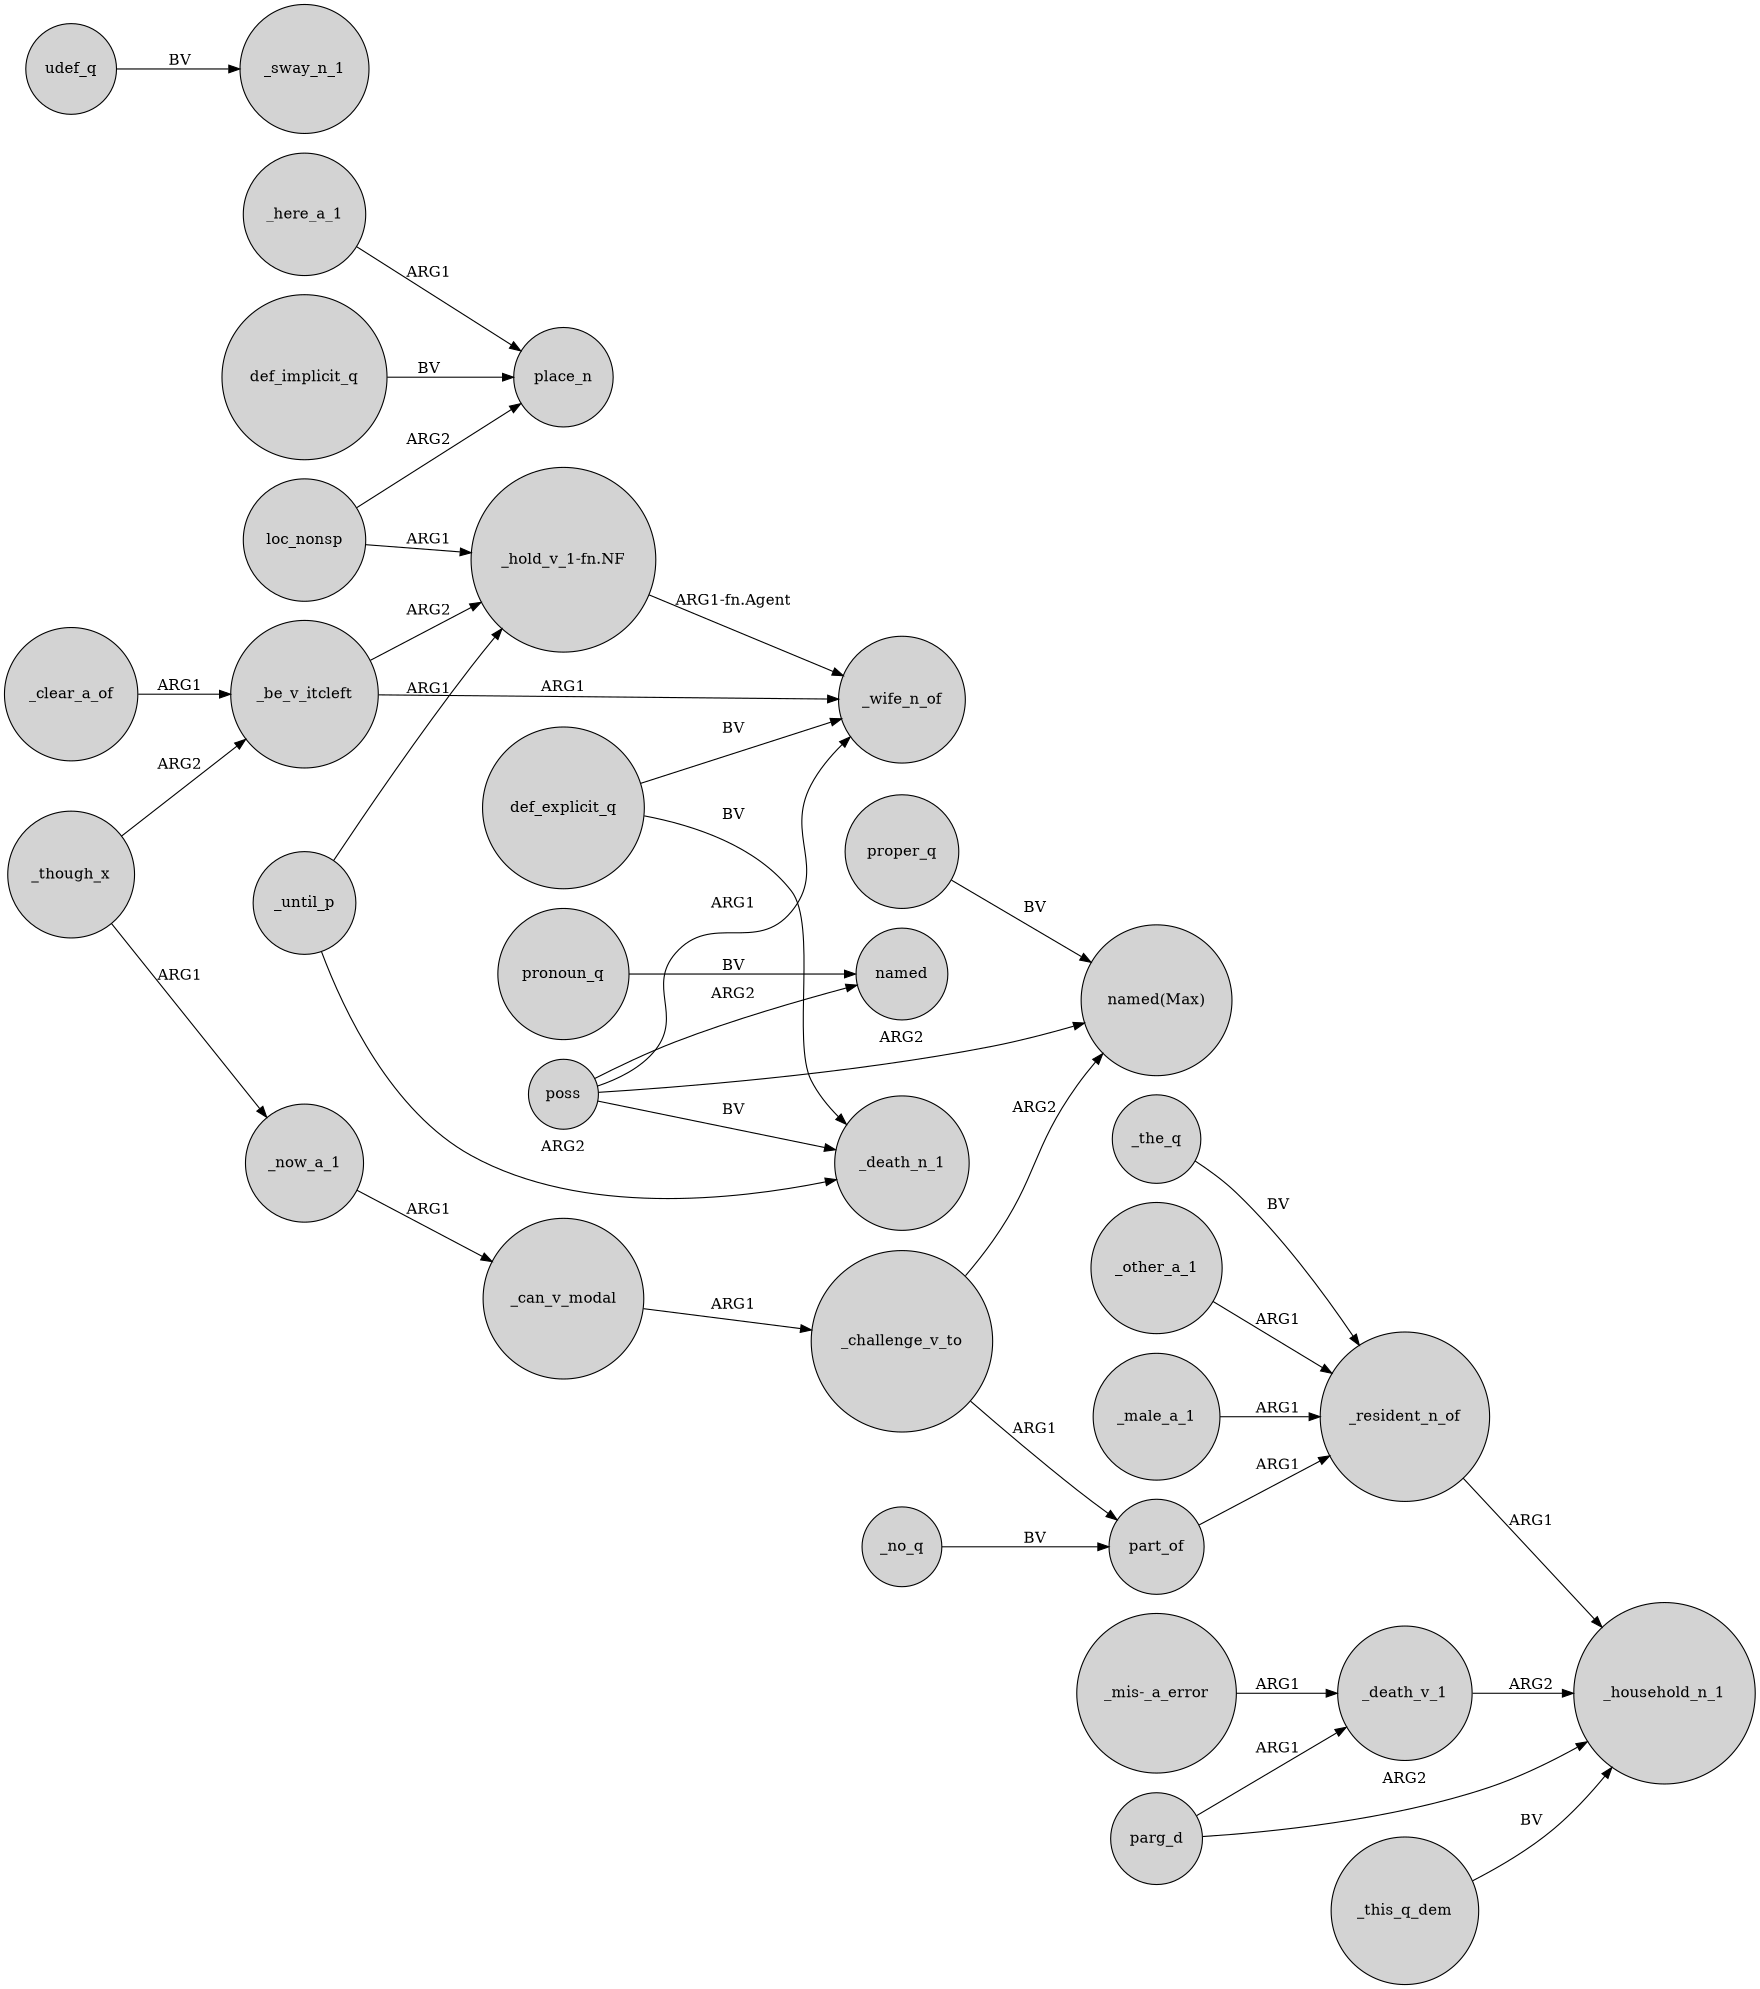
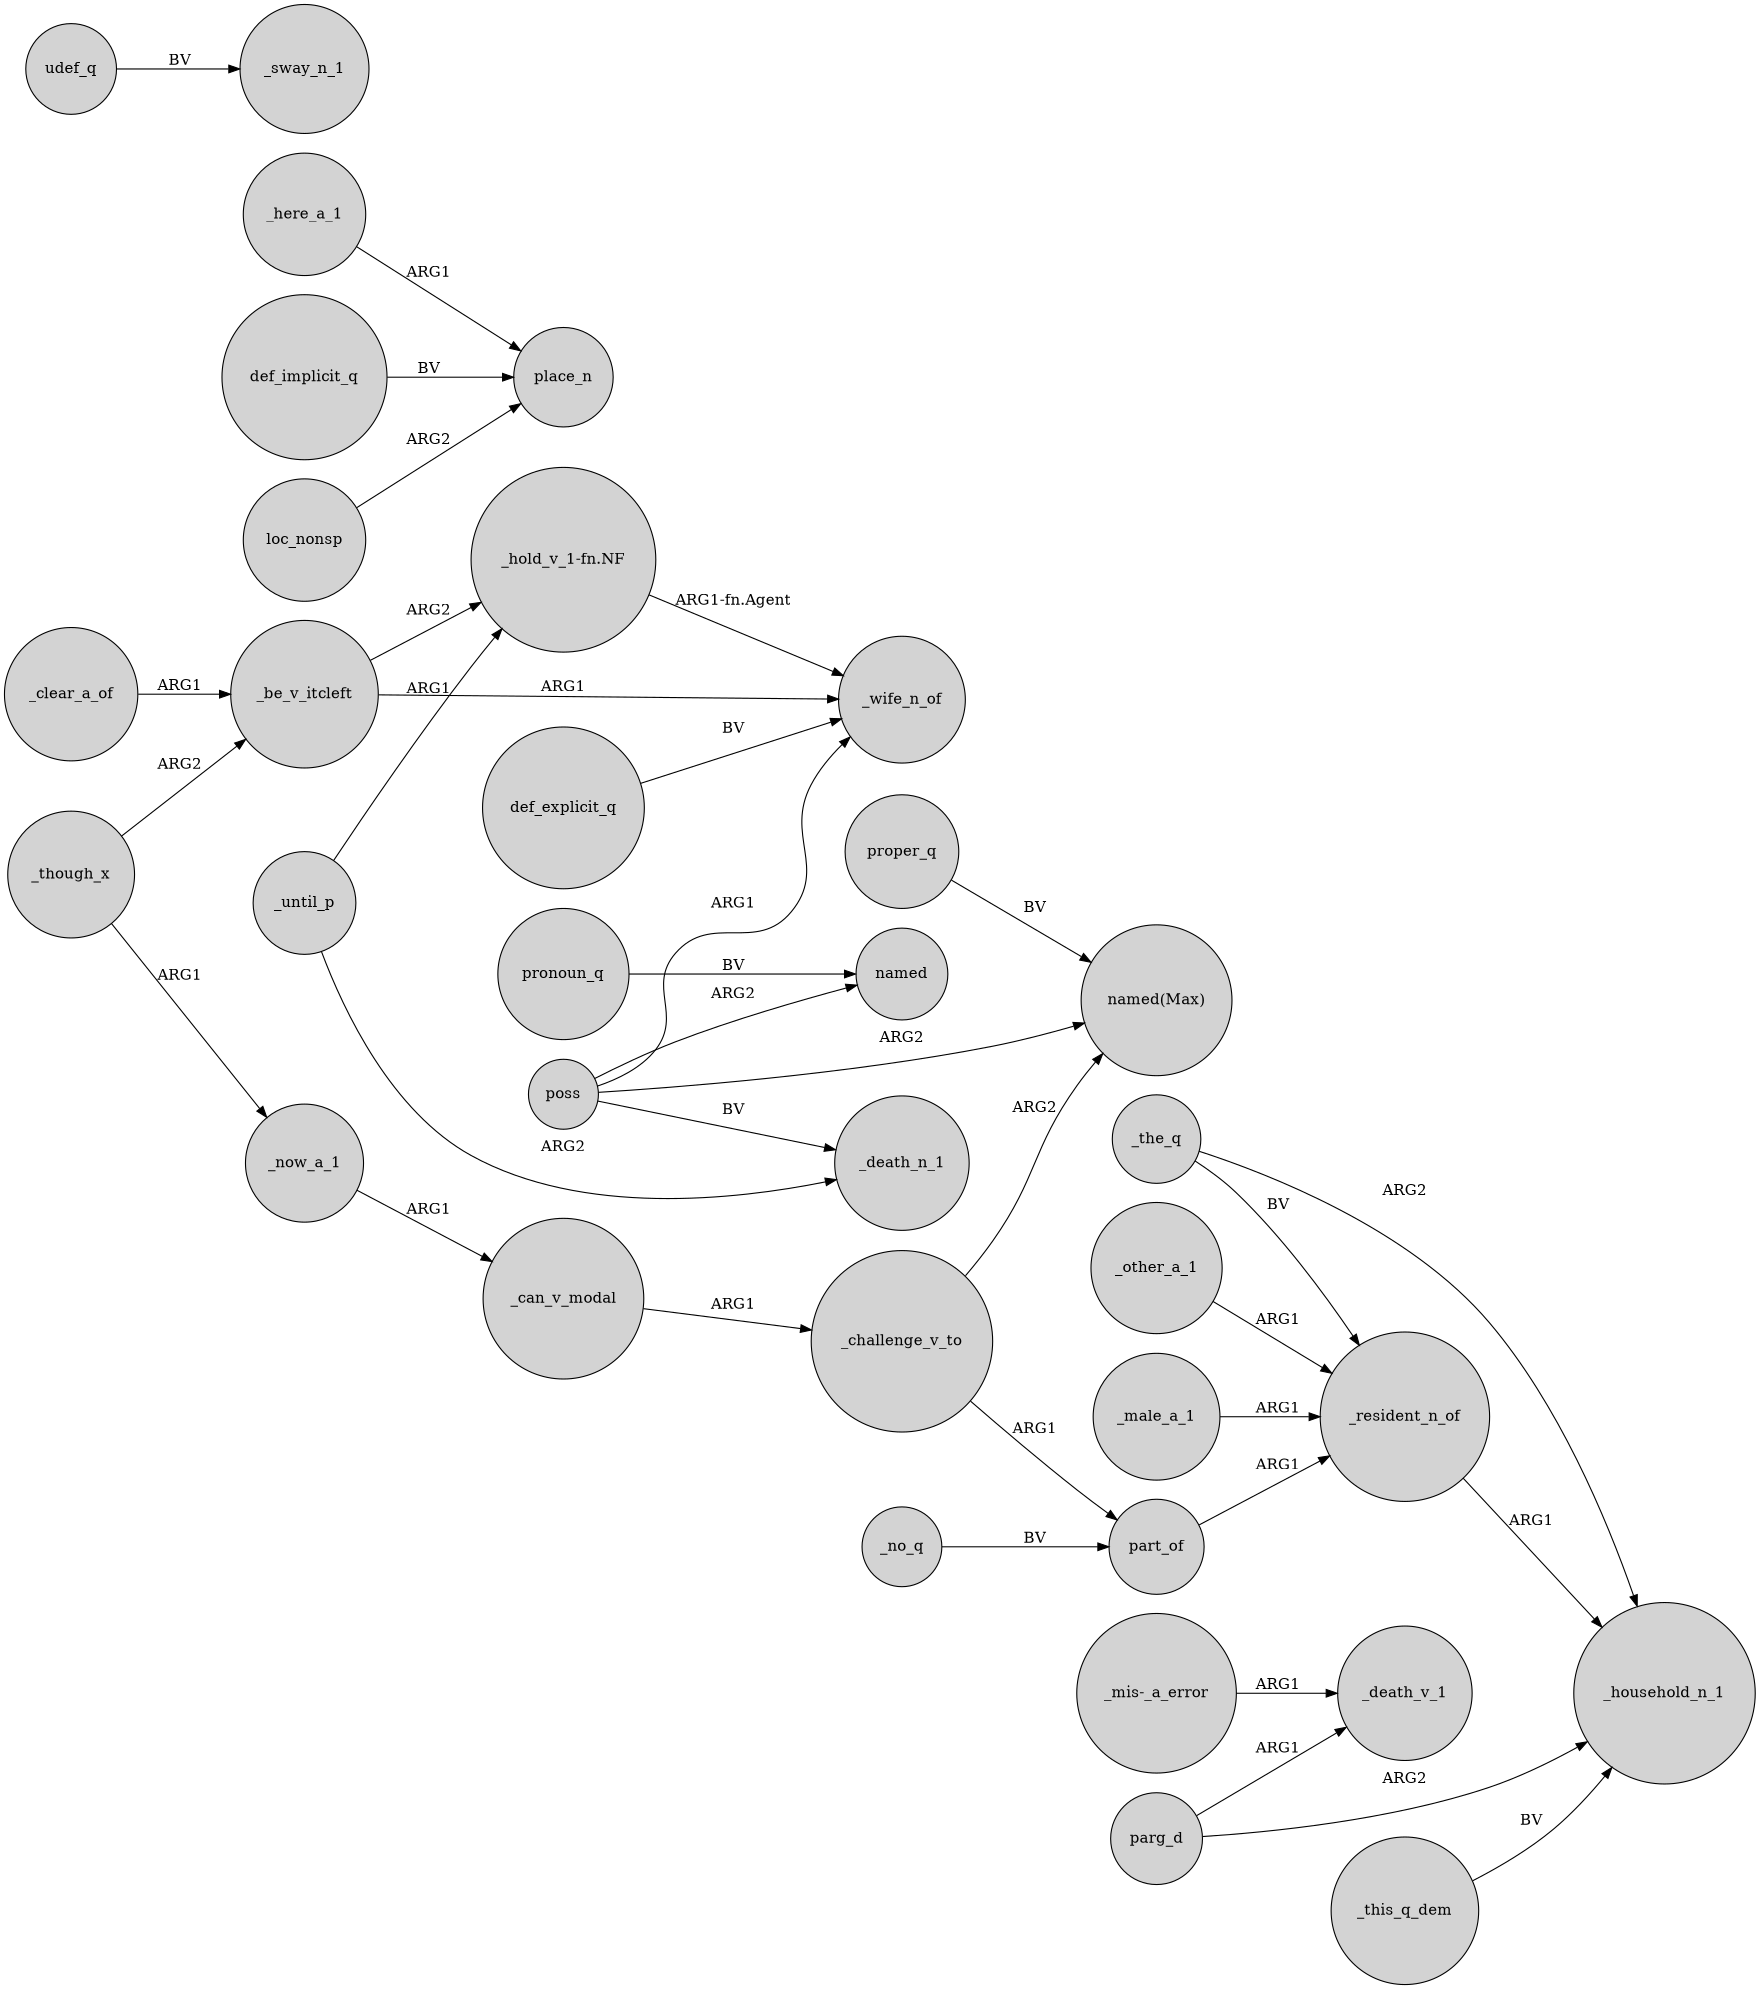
edge "loc_nonsp" -> "_hold_v_1-fn.NF": removed, label "ARG1"
edge "def_explicit_q" -> "_death_n_1": removed, label "BV"
edge "_death_v_1" -> "_household_n_1": now "_the_q" -> "_household_n_1"
